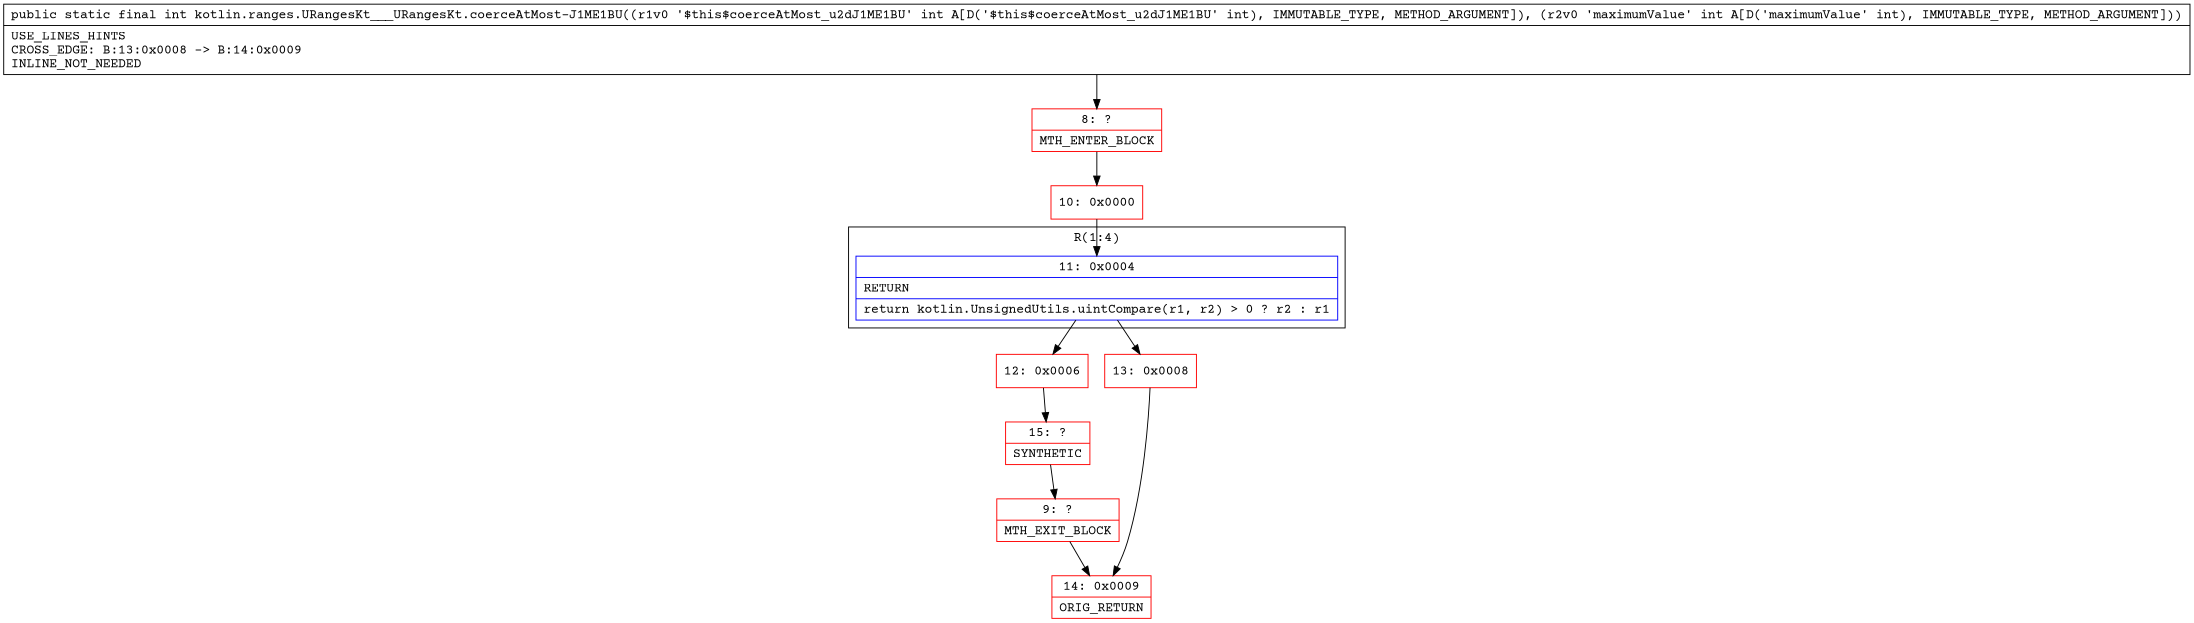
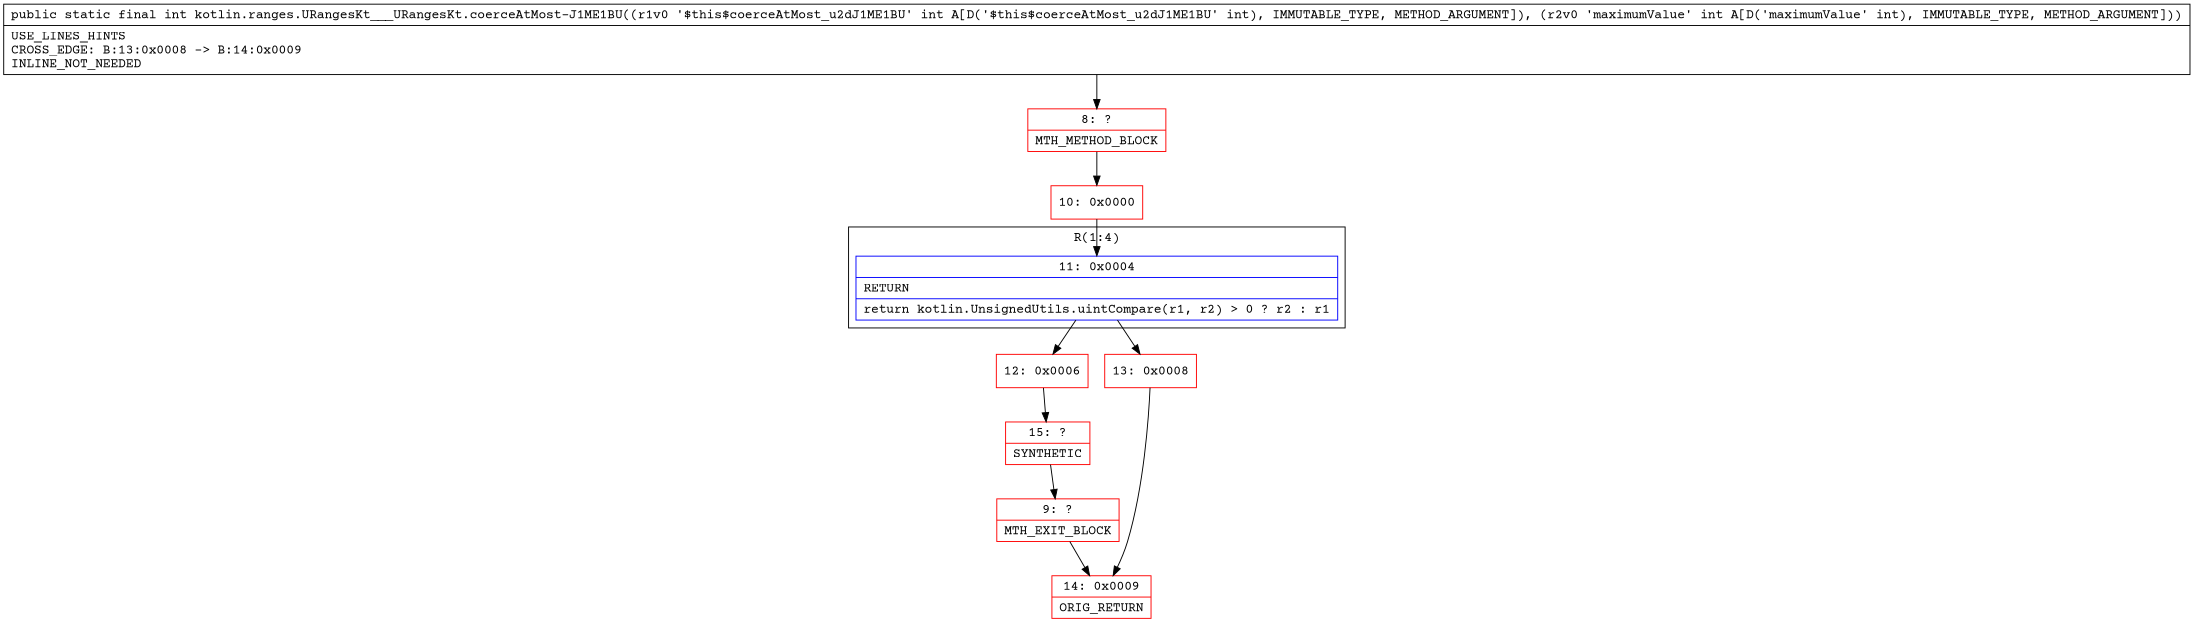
node "8: ?": text "MTH_ENTER_BLOCK" -> "MTH_METHOD_BLOCK"
